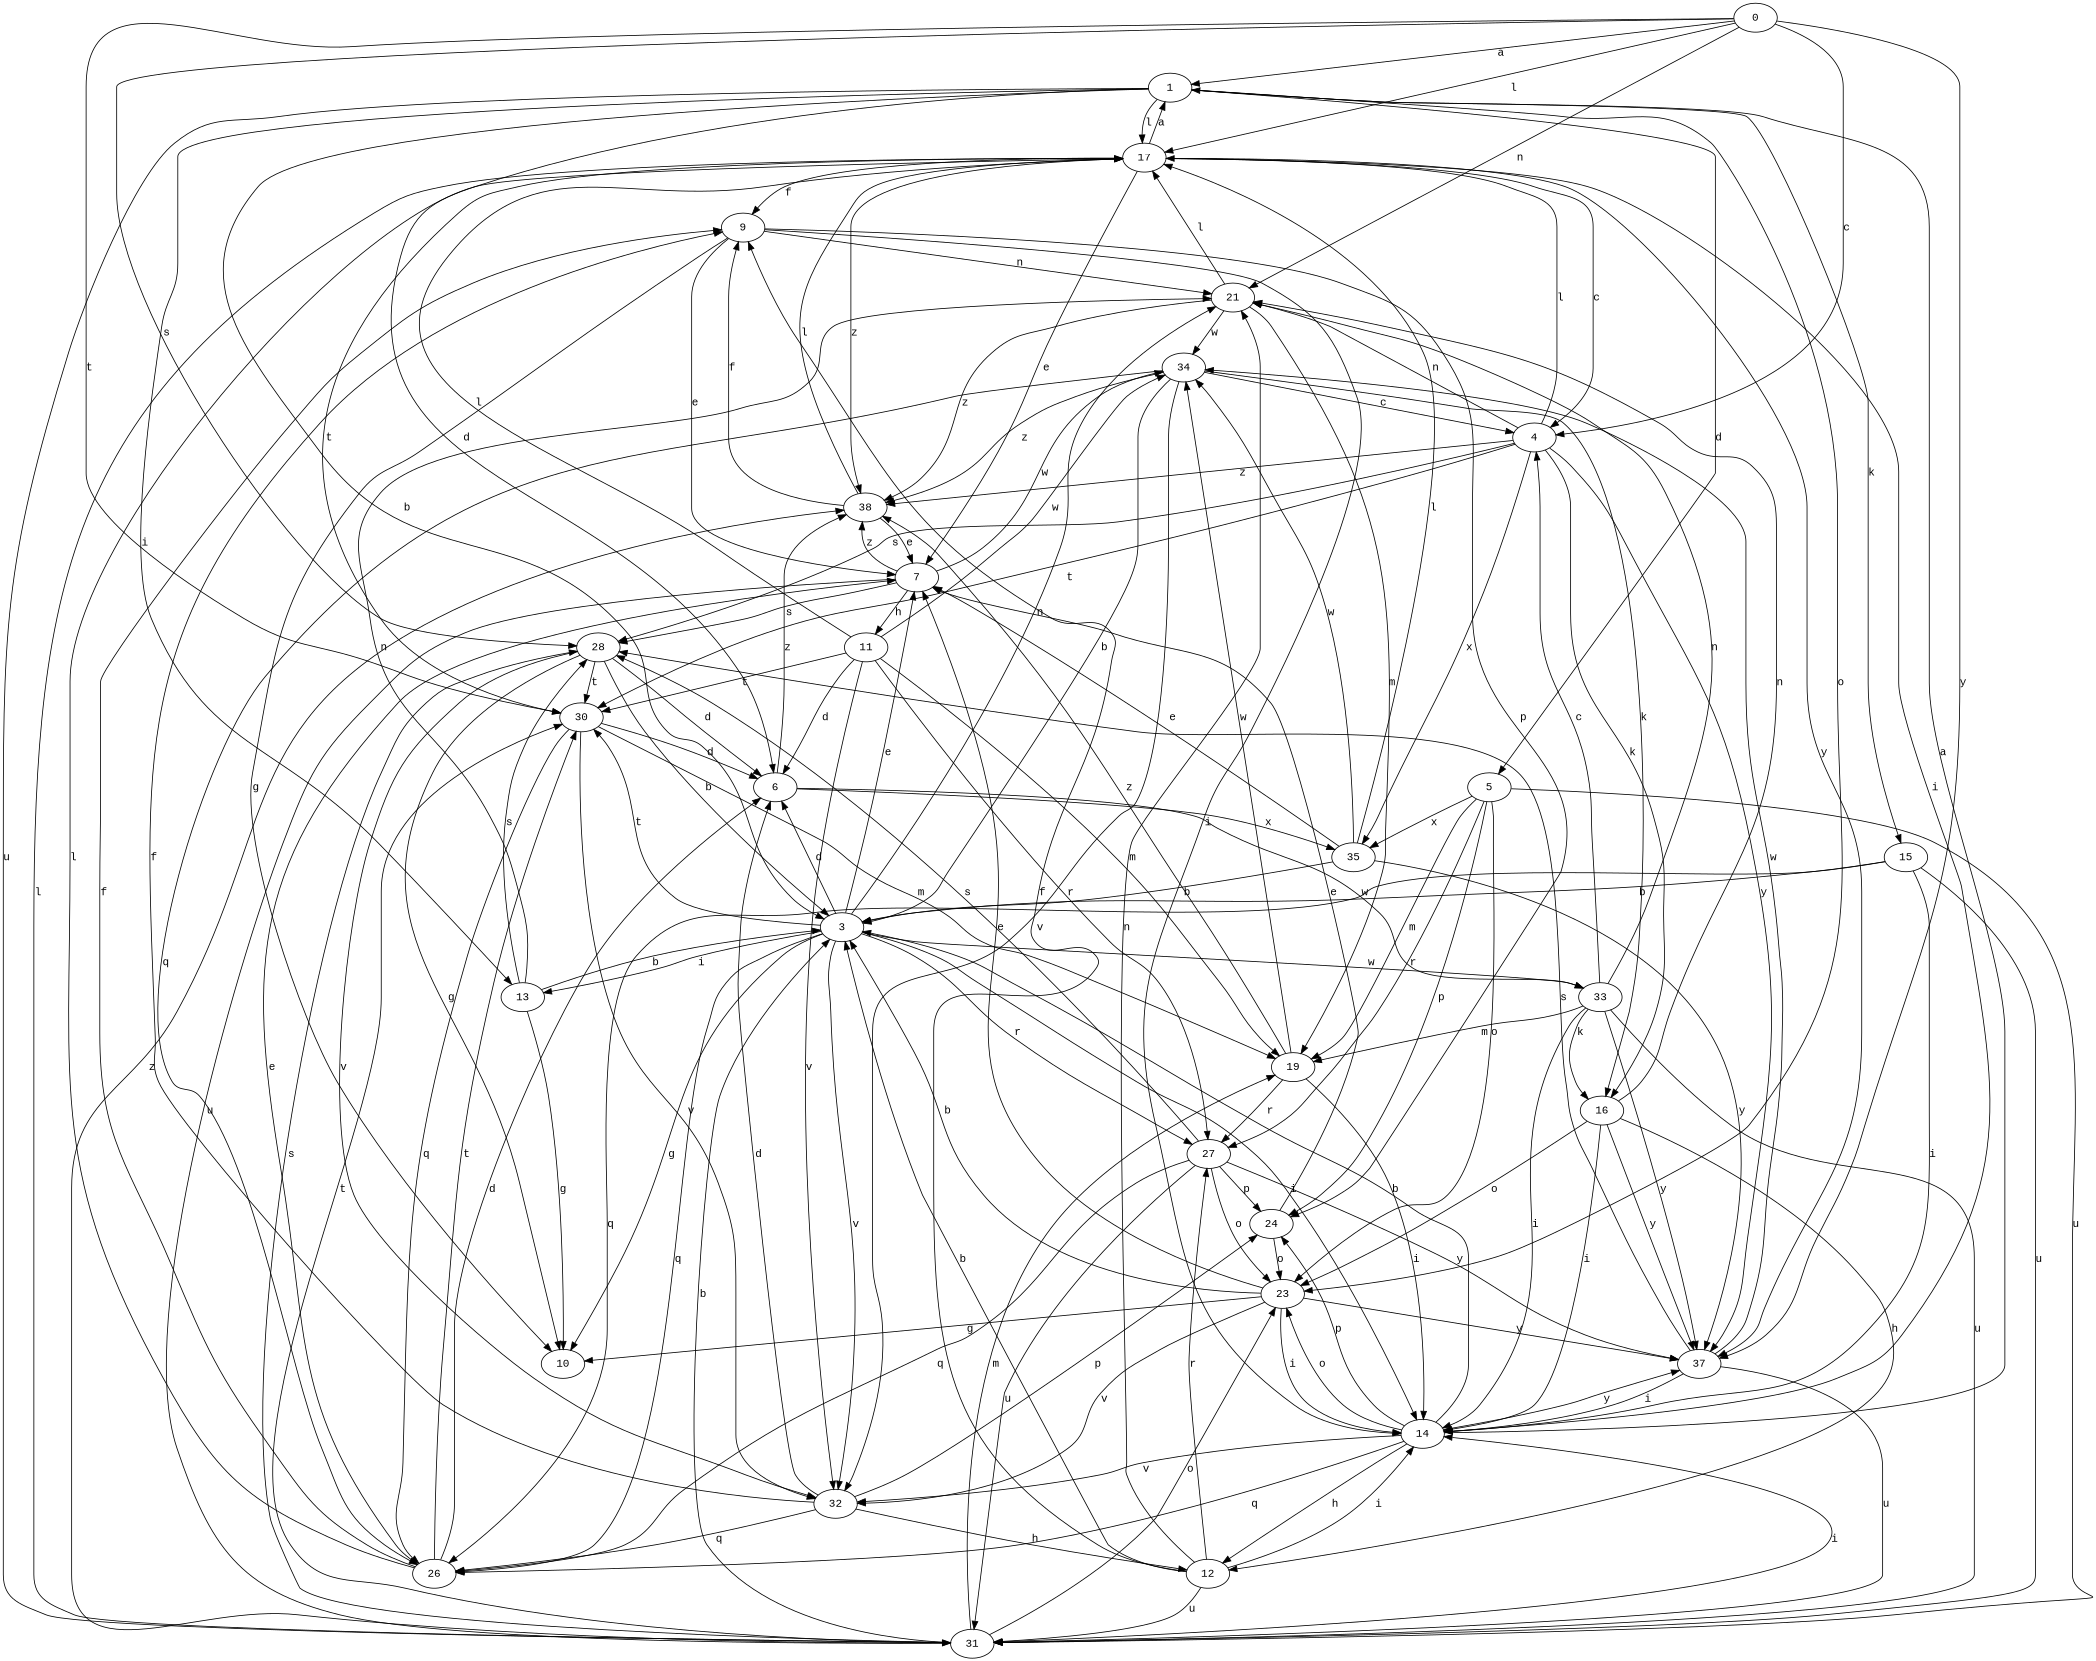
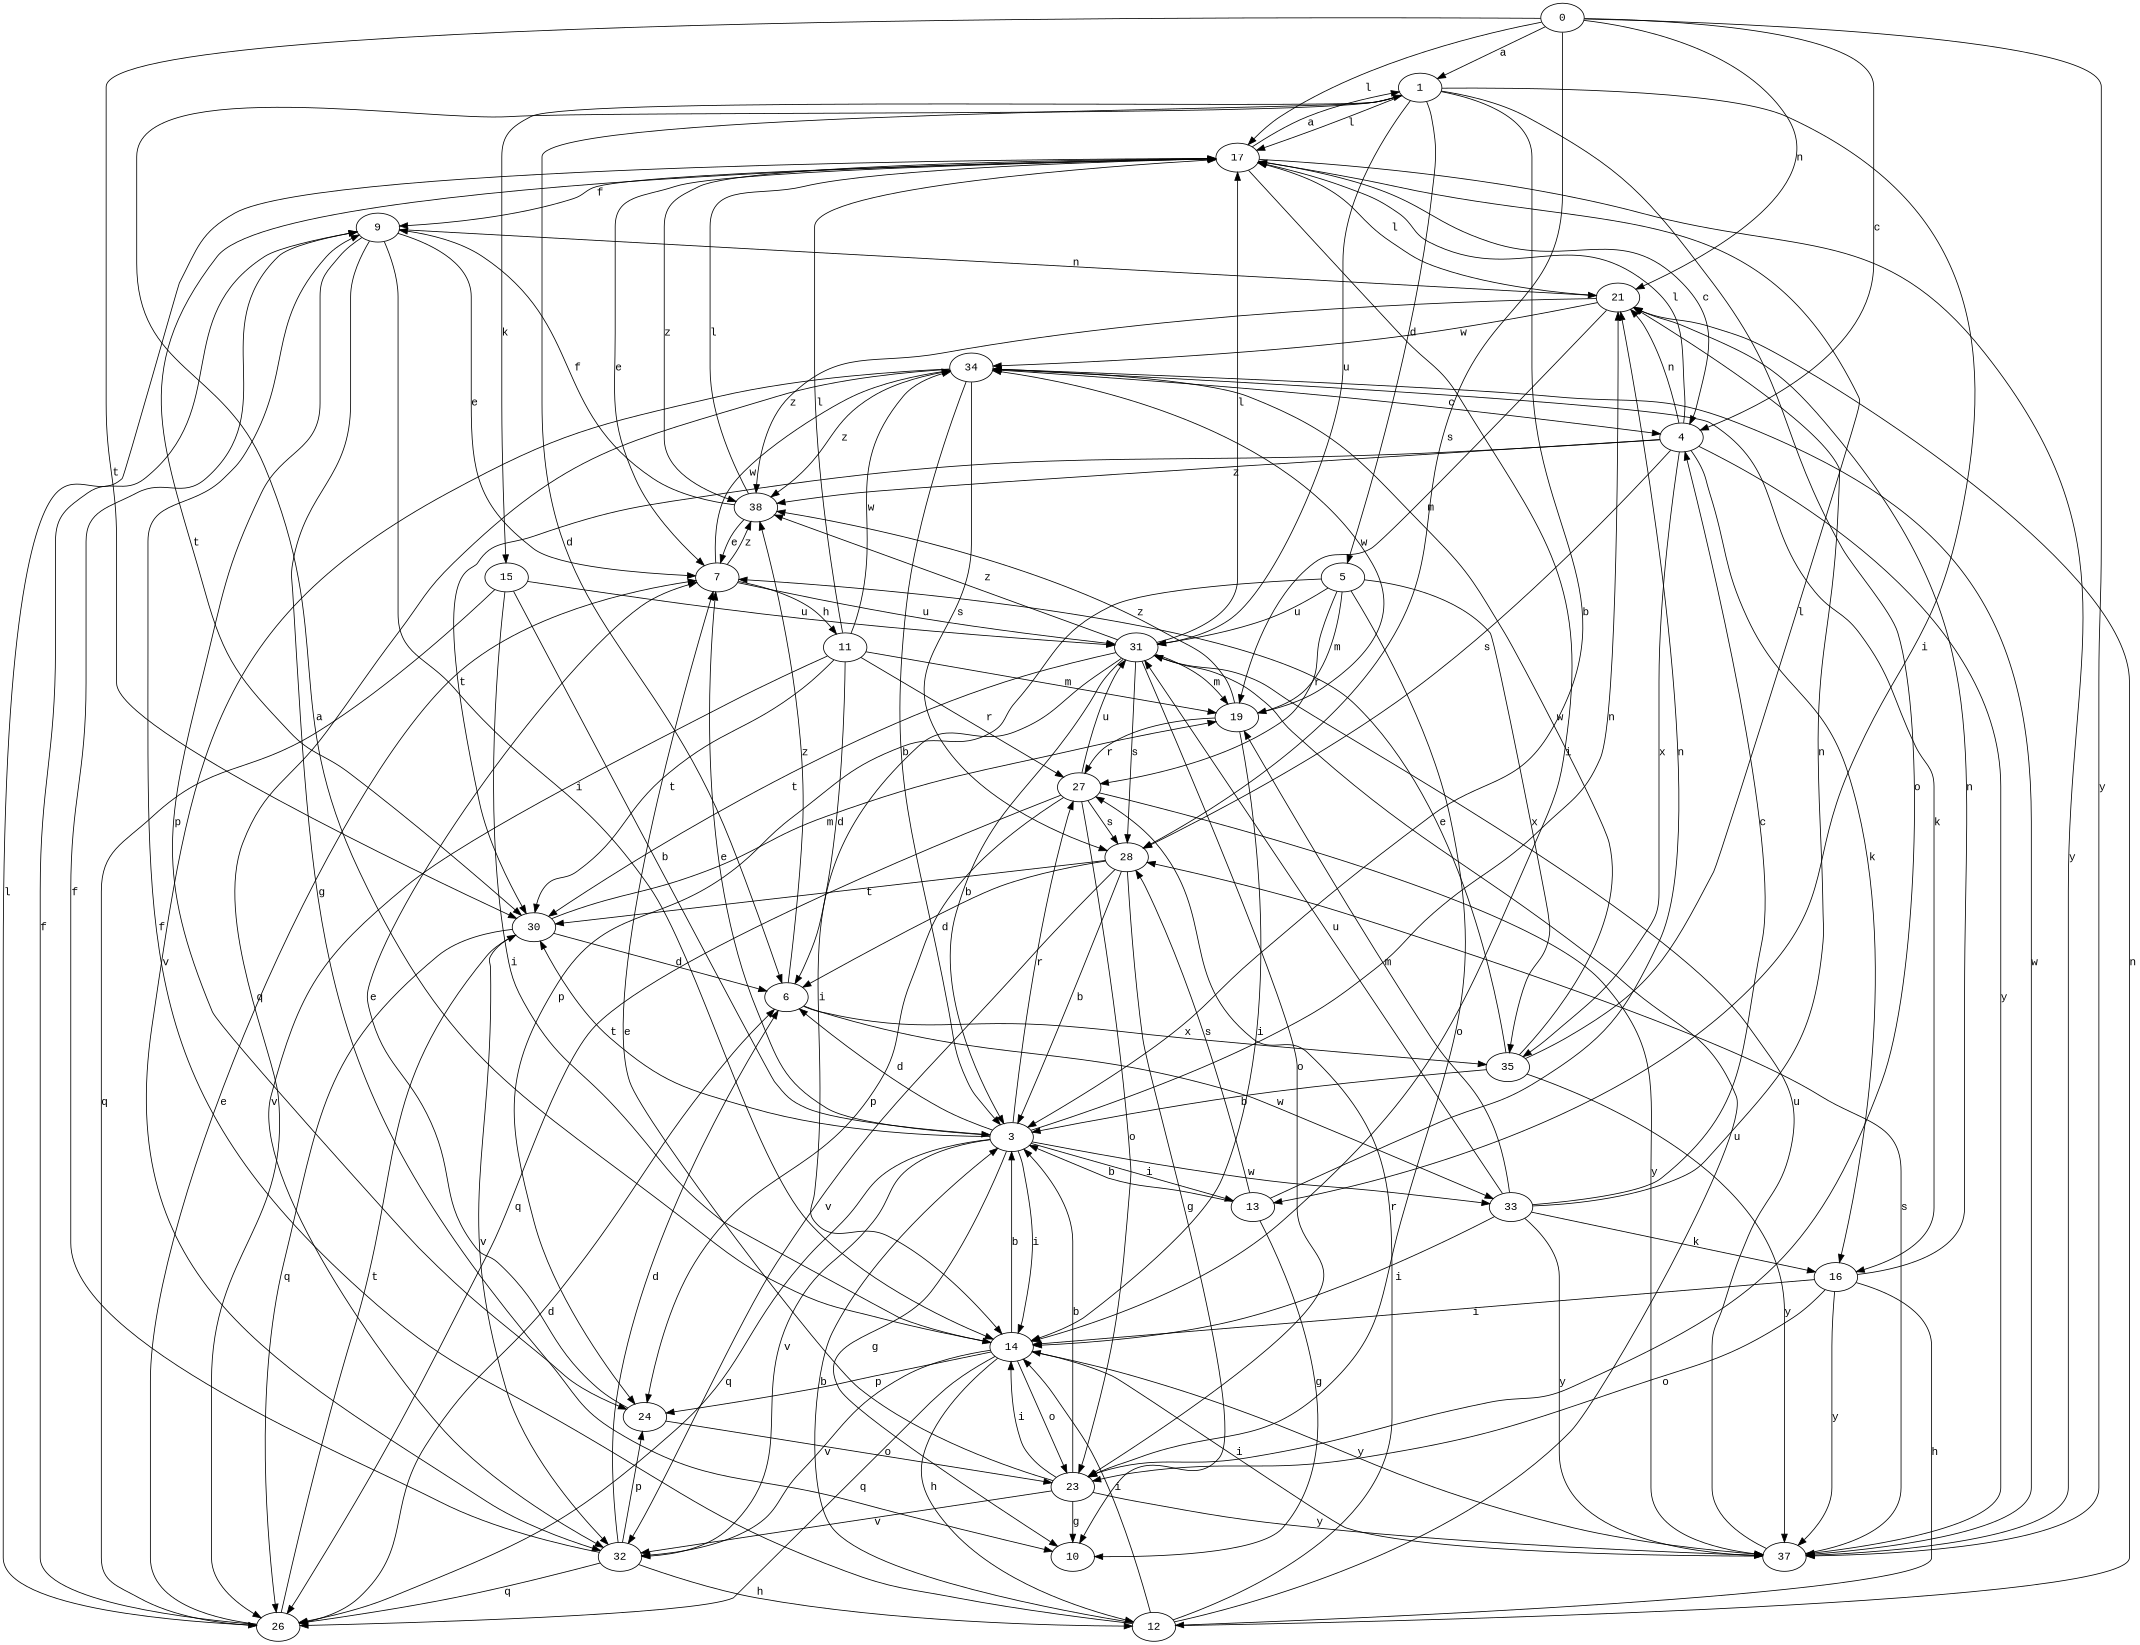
edge "7" -> "28": now "34" -> "28"
